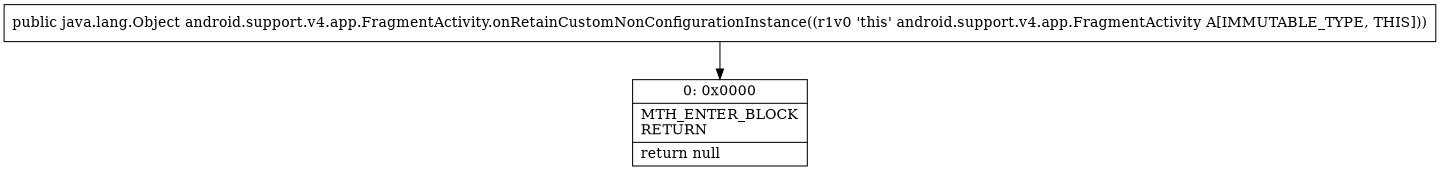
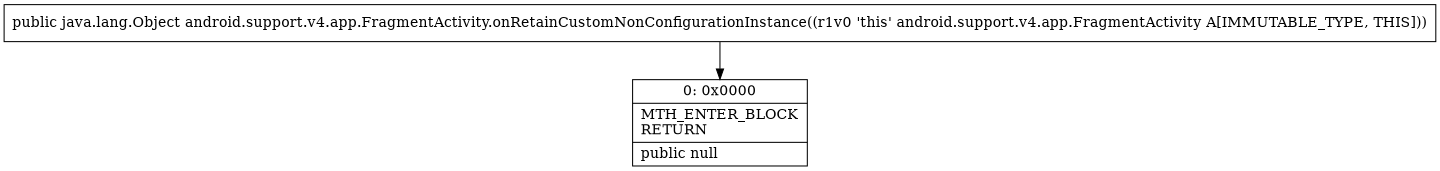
node "0: 0x0000": text "return null" -> "public null"
